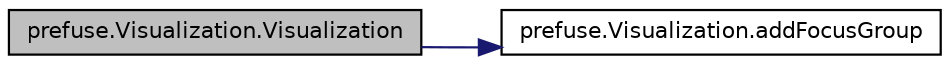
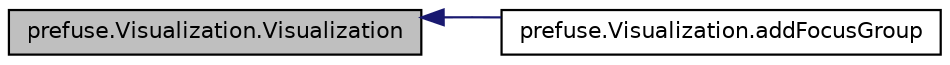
edge "prefuse.Visualization.Visualization" -> "prefuse.Visualization.addFocusGroup": reversed
